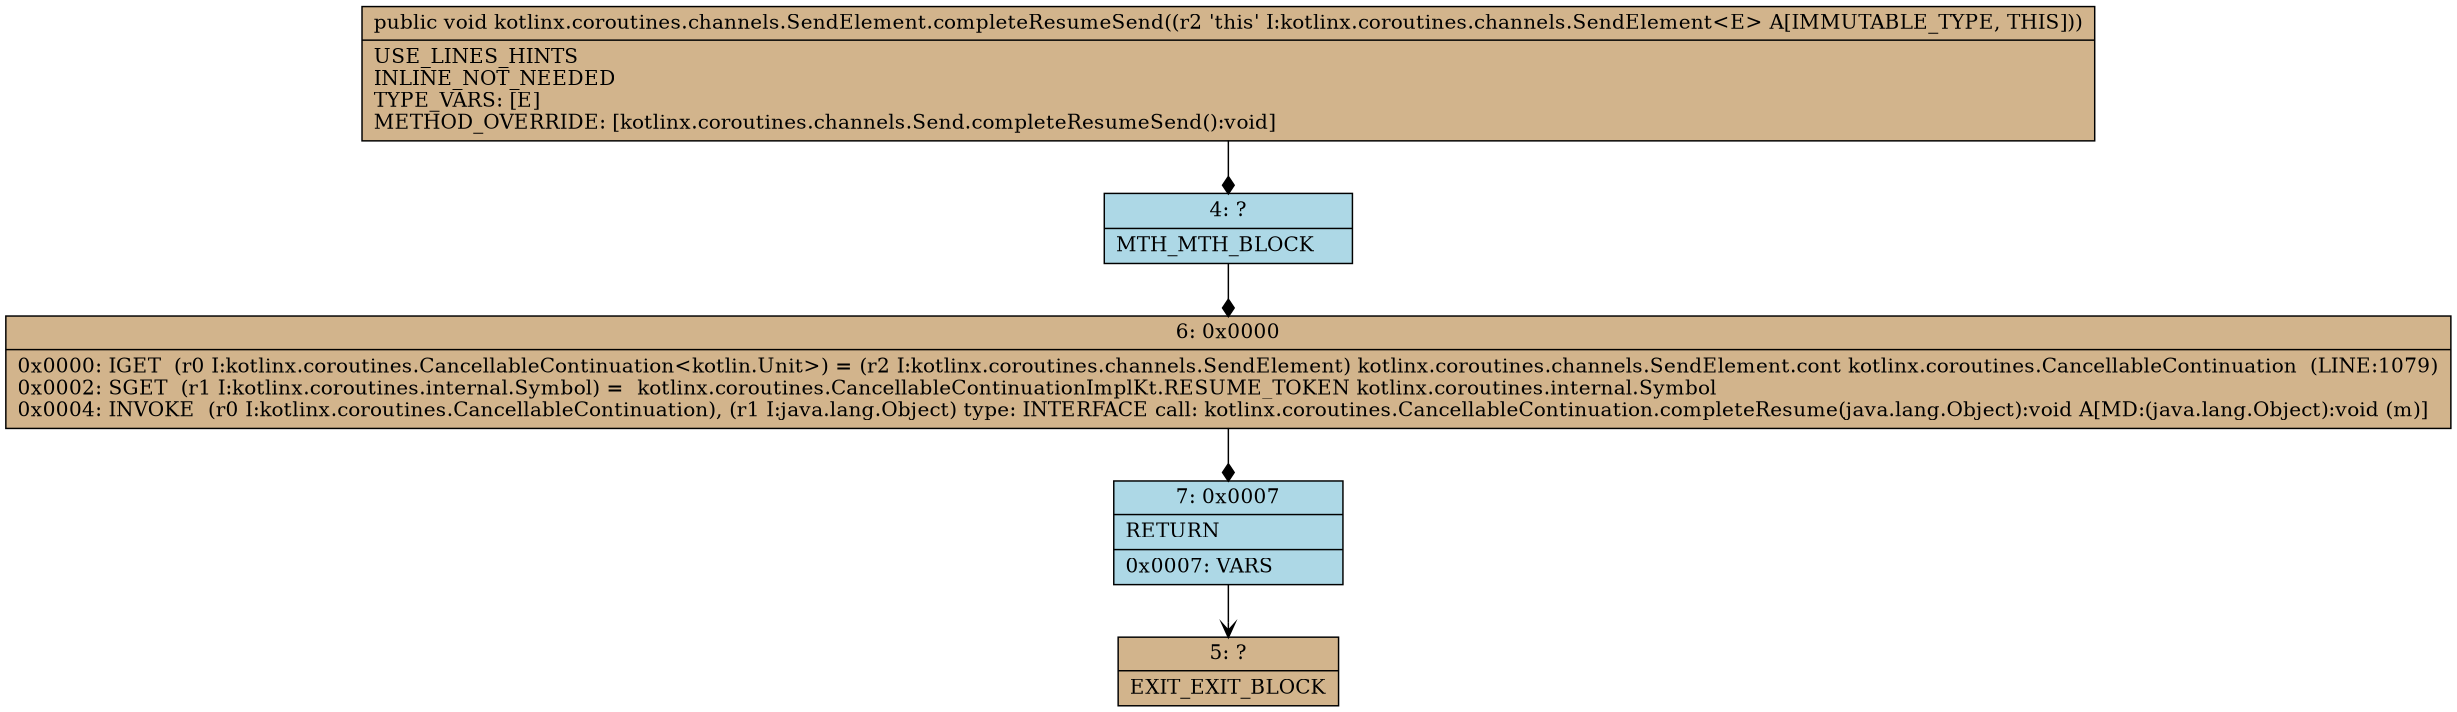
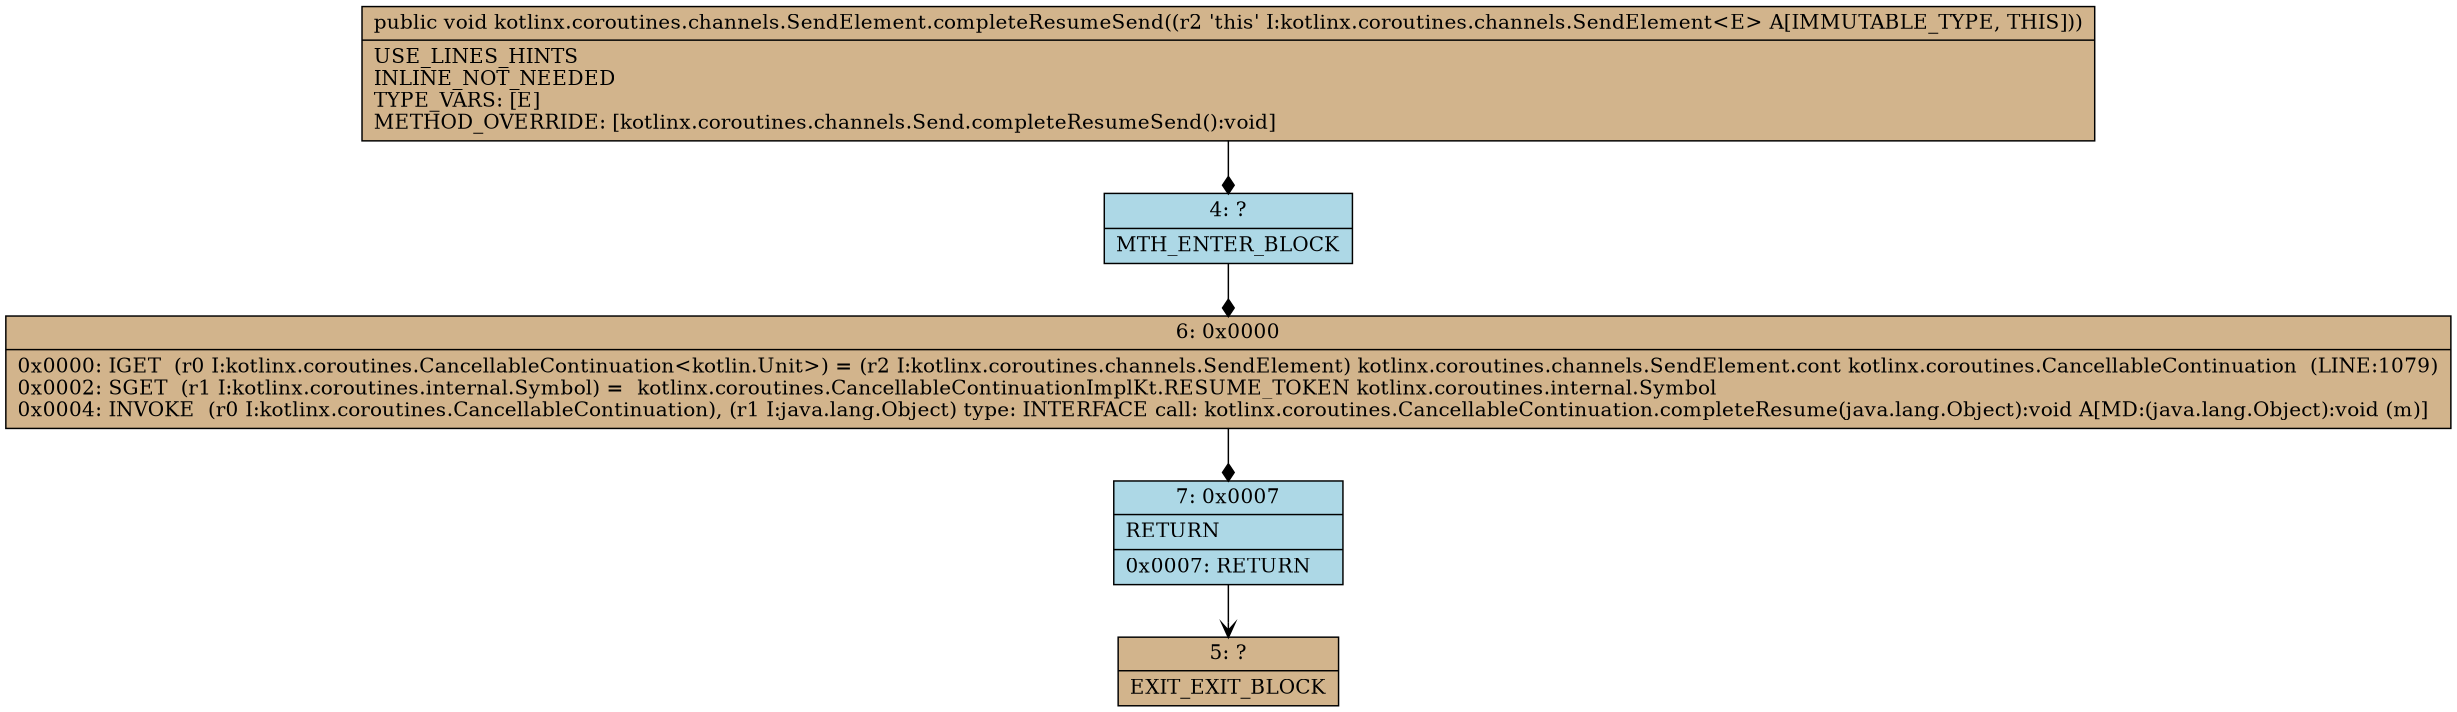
node "4: ?": text "MTH_MTH_BLOCK" -> "MTH_ENTER_BLOCK"
node "7: 0x0007": text "0x0007: VARS" -> "0x0007: RETURN"
